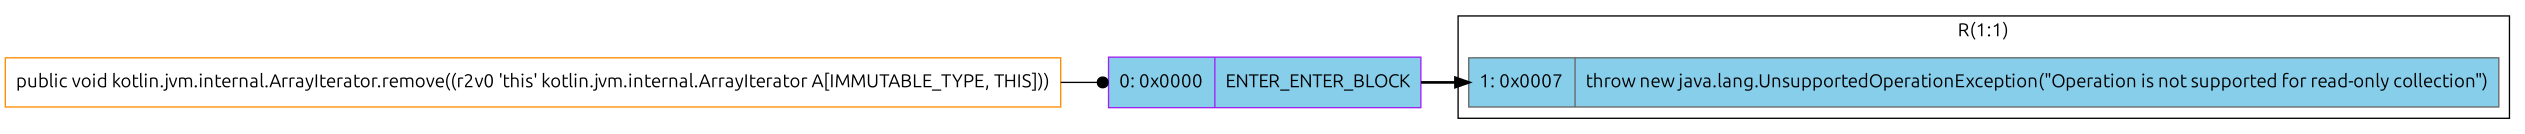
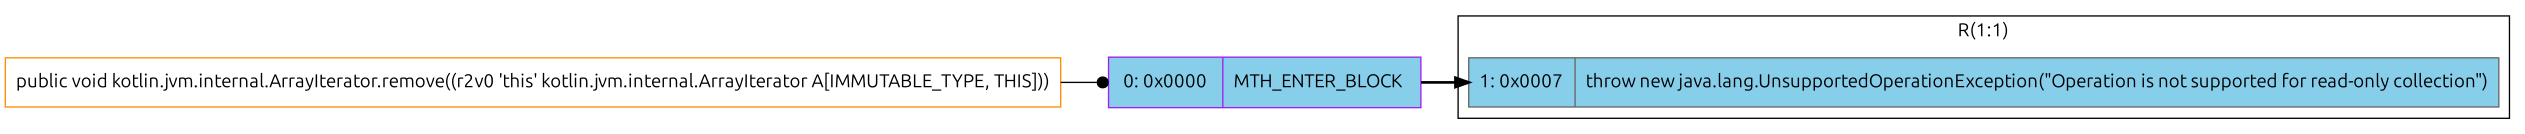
node "0: 0x0000": text "ENTER_ENTER_BLOCK" -> "MTH_ENTER_BLOCK"
